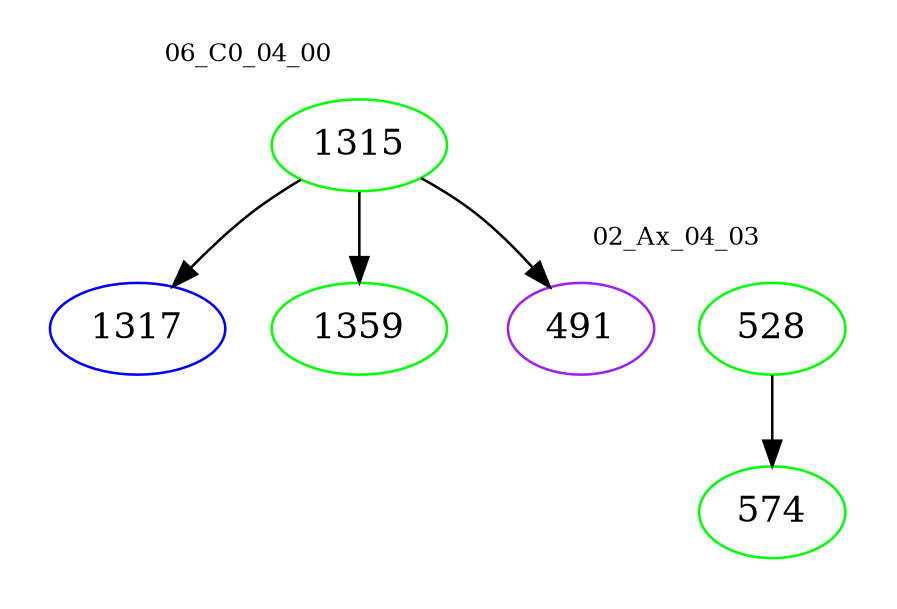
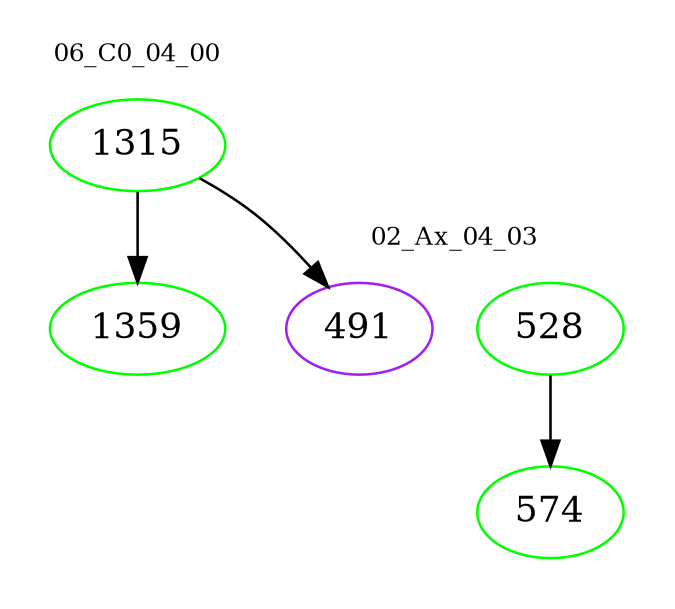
node "1317": removed
